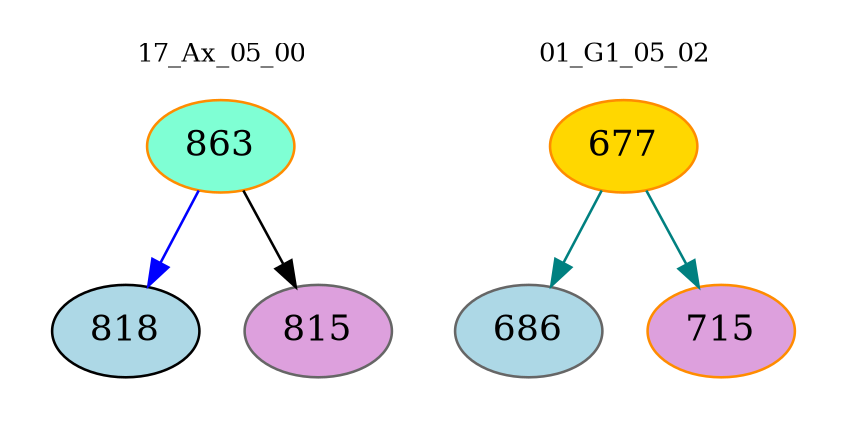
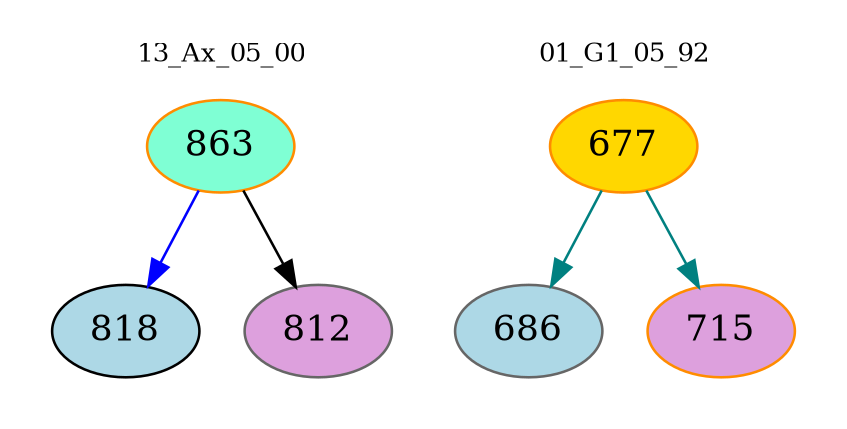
cluster "17_Ax_05_00": label "17_Ax_05_00" -> "13_Ax_05_00"
cluster "01_G1_05_02": label "01_G1_05_02" -> "01_G1_05_92"
node "815": label "815" -> "812"
